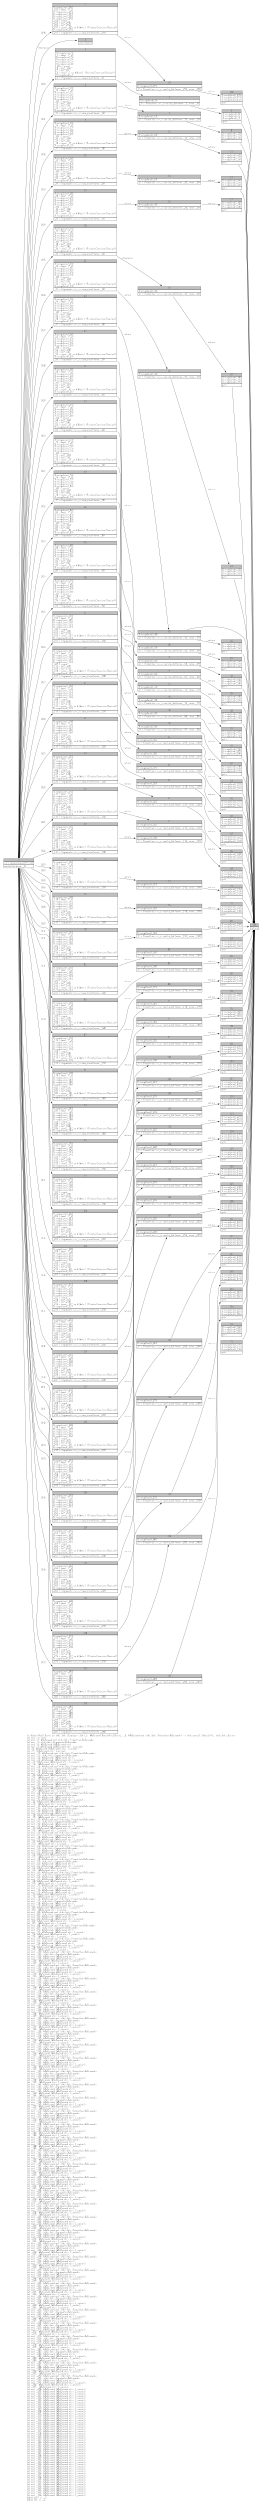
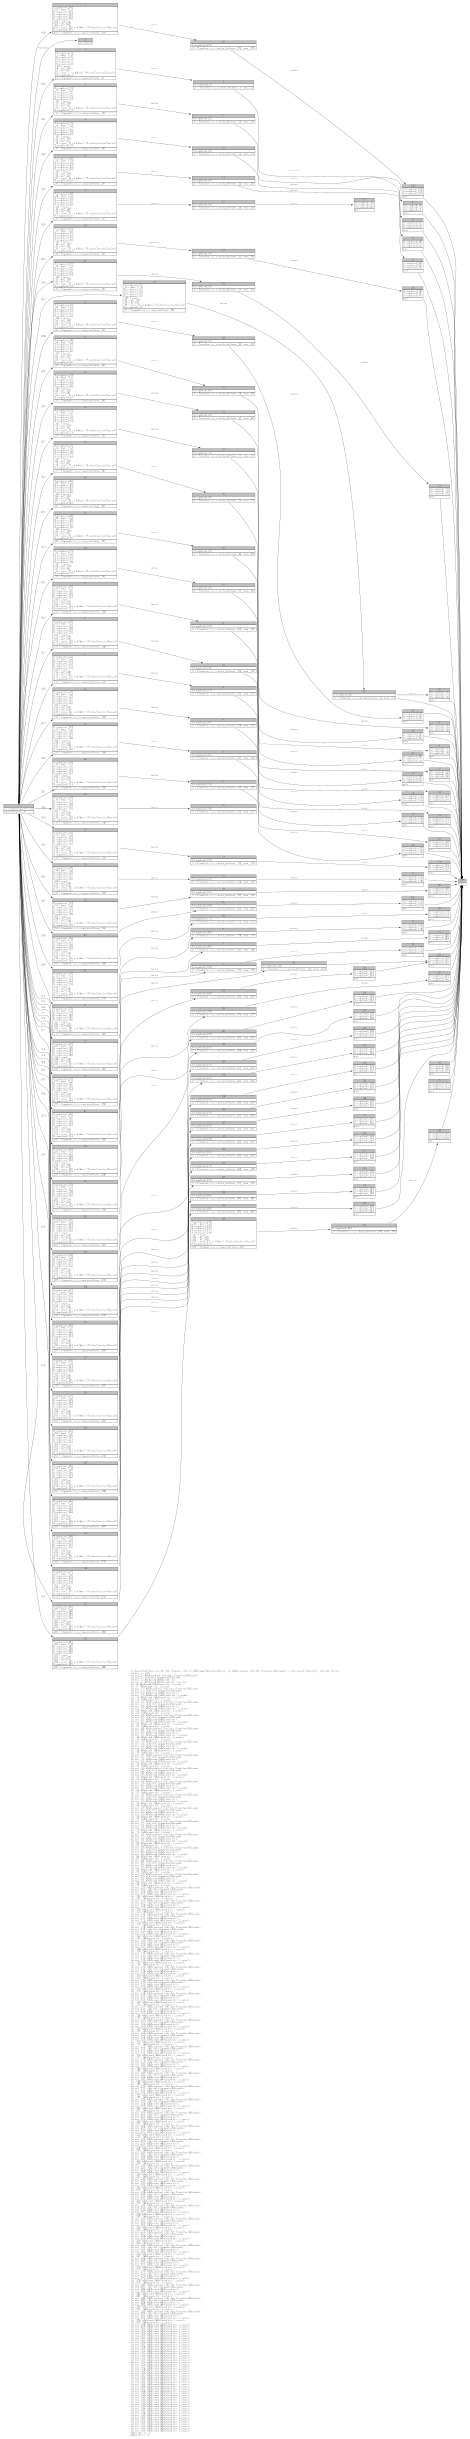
edge "116" -> "149": now "116" -> "83"
edge "0" -> "120": removed, label "1039"
